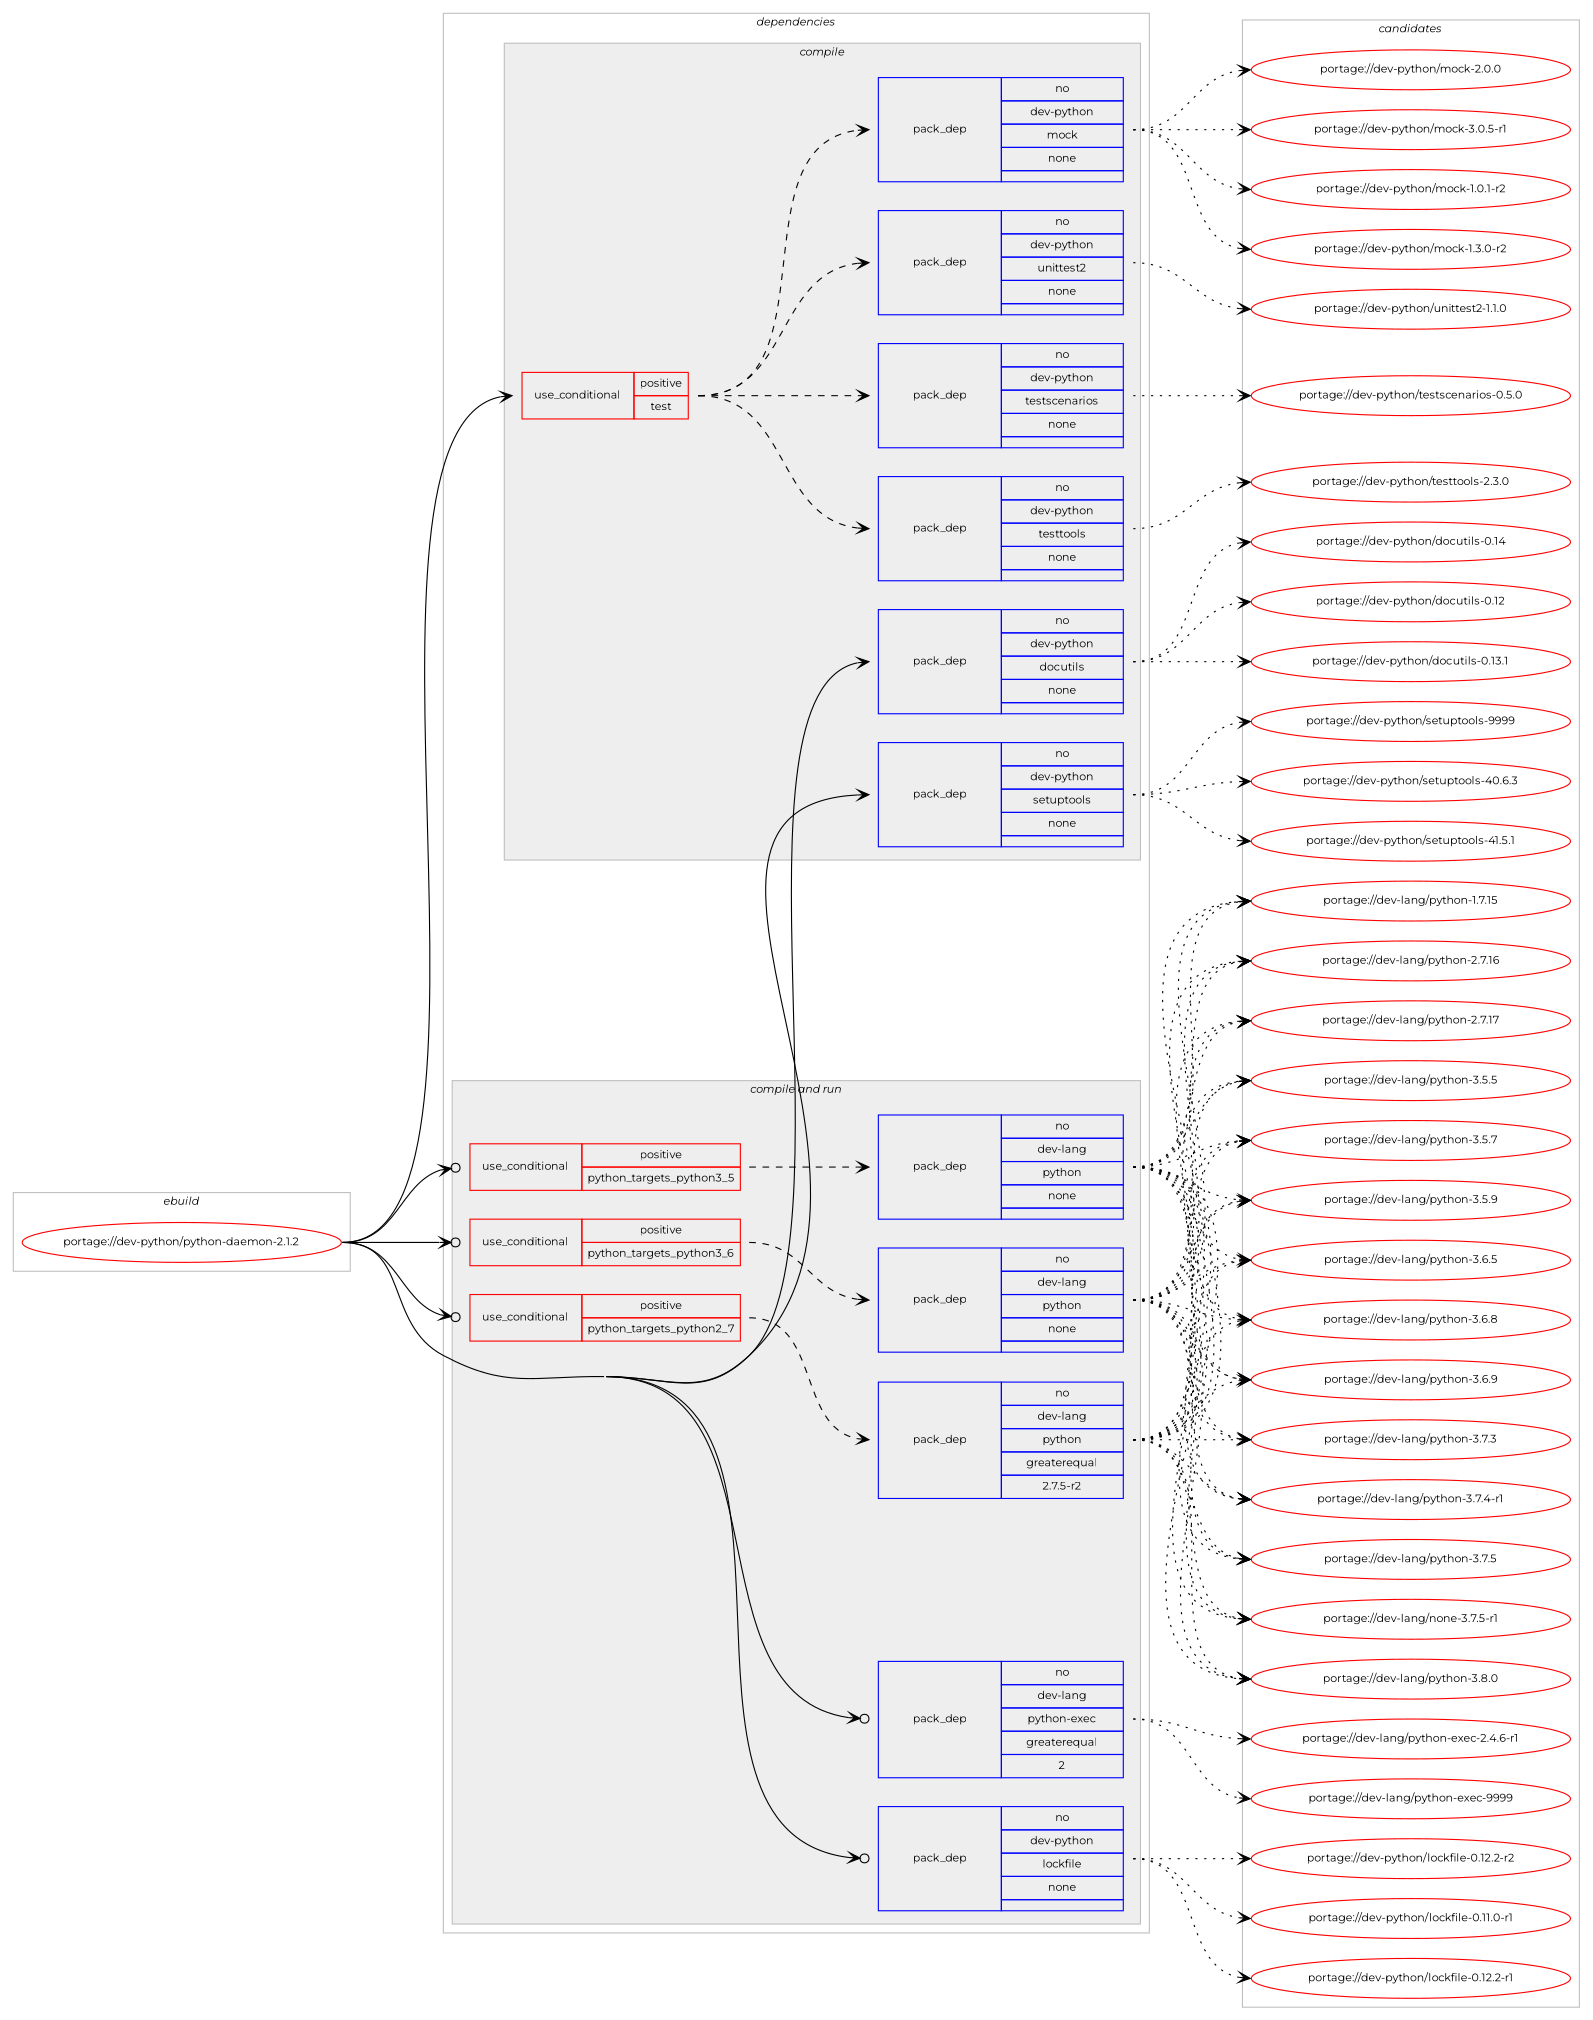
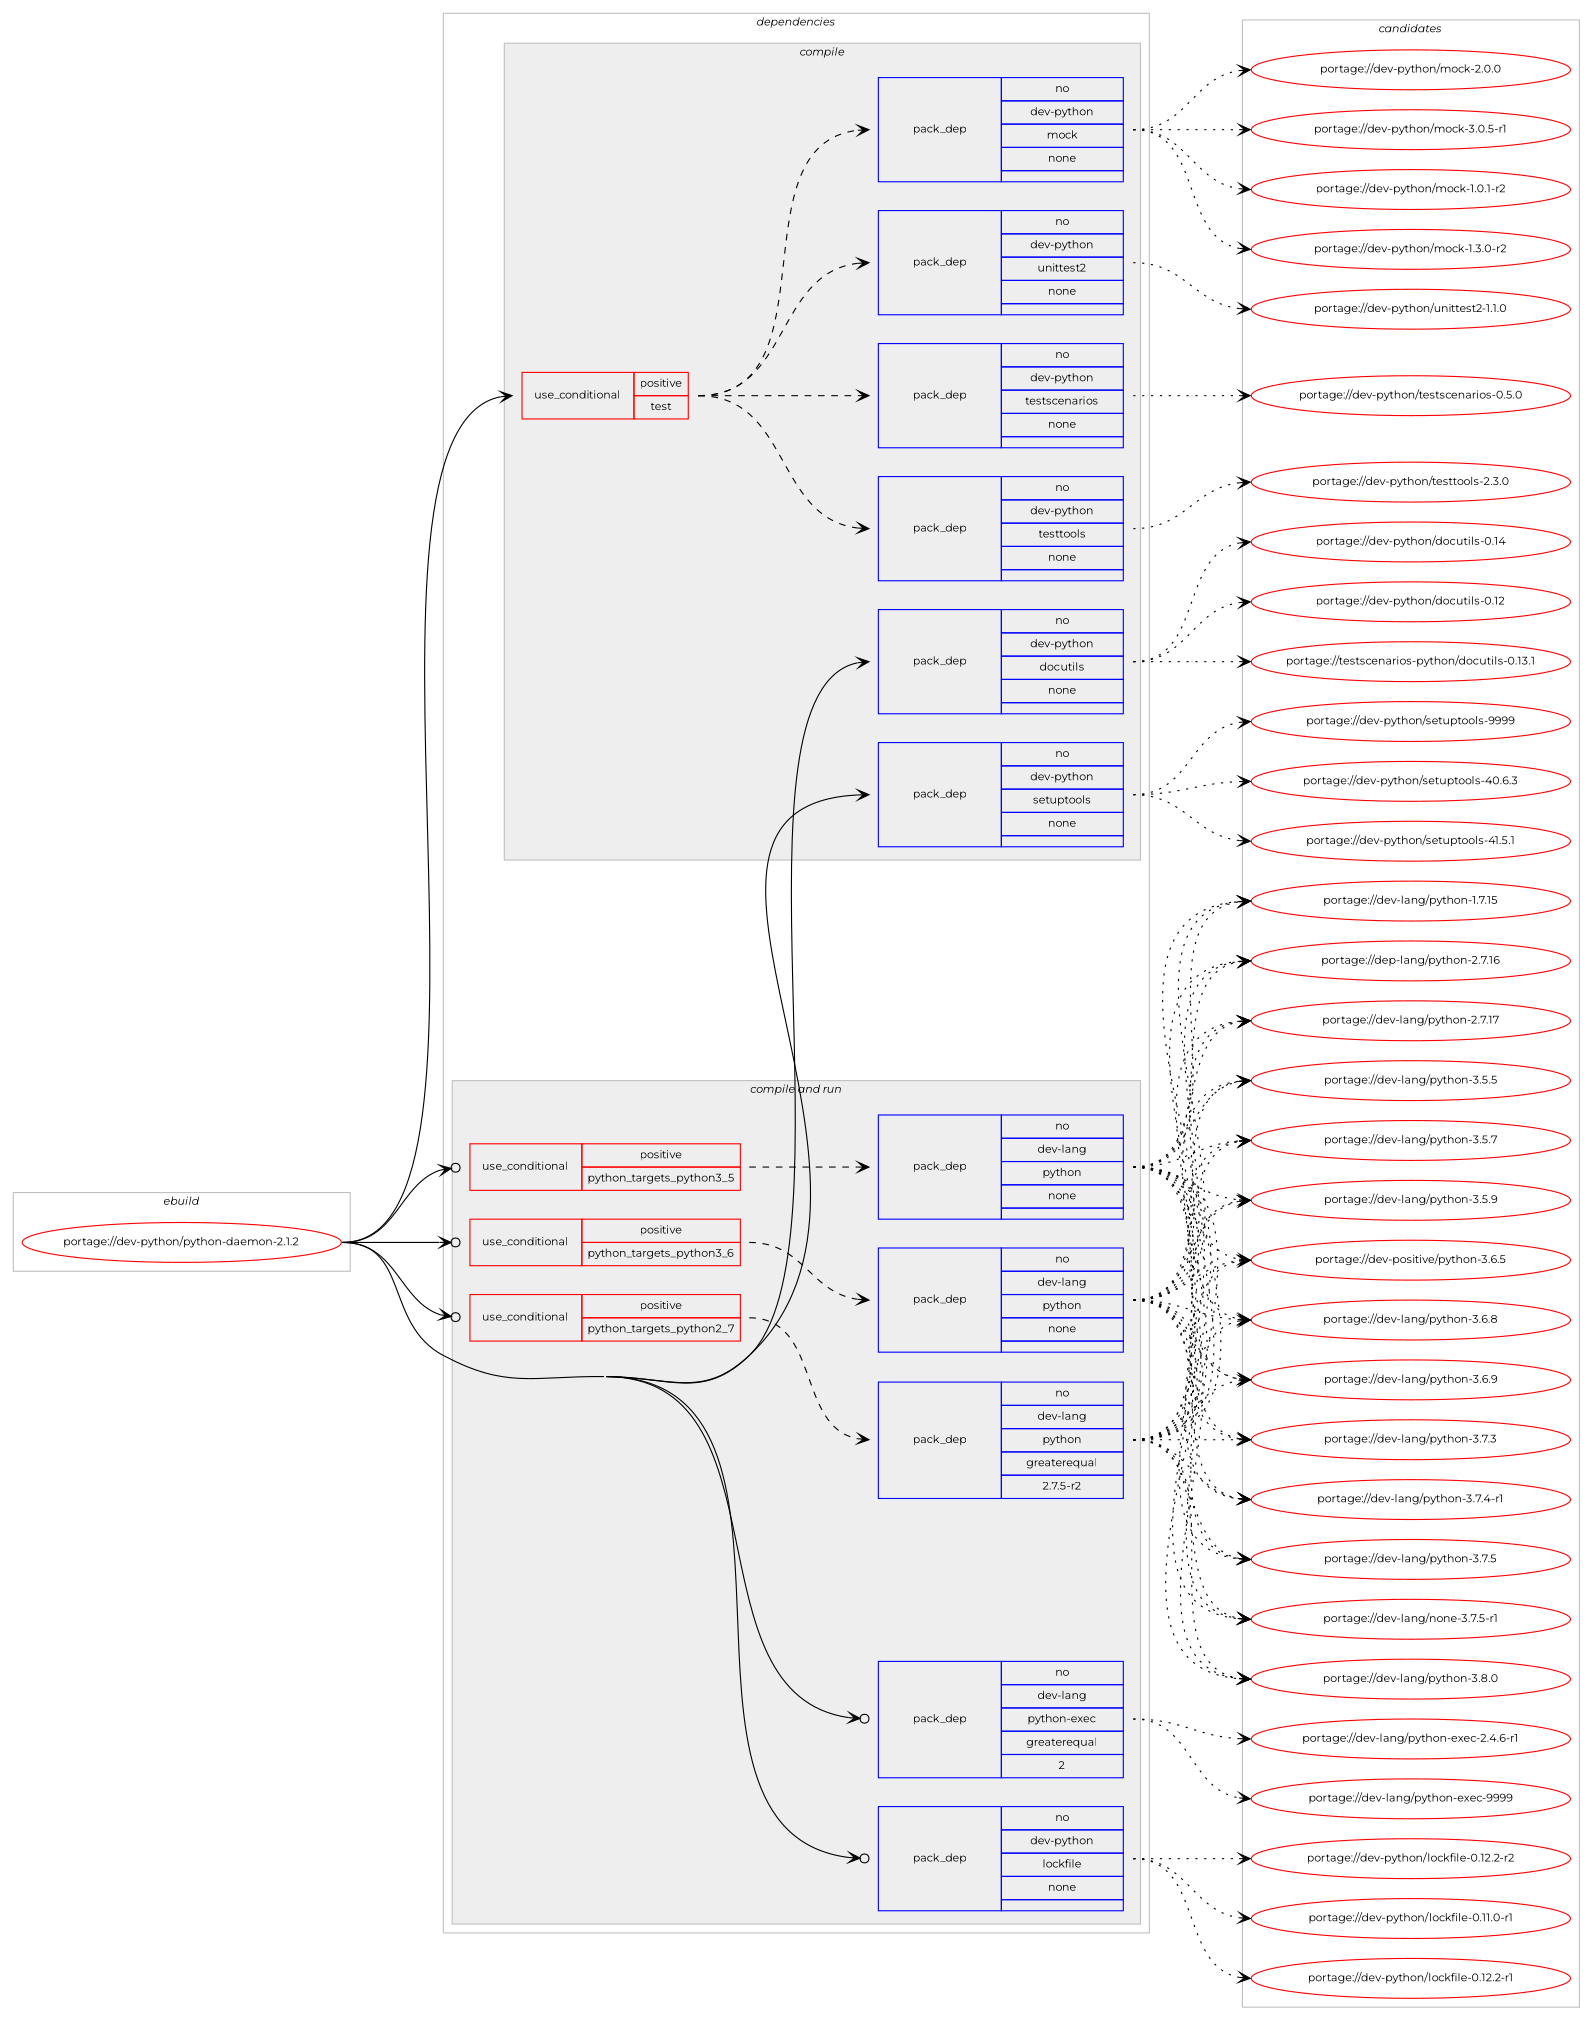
node "portage://dev-python/docutils-0.13.1": label "portage://dev-python/docutils-0.13.1" -> "portage://testscenarios-python/docutils-0.13.1"
node "portage://dev-lang/python-2.7.16": label "portage://dev-lang/python-2.7.16" -> "portage://dep-lang/python-2.7.16"
node "portage://dev-lang/python-3.6.5": label "portage://dev-lang/python-3.6.5" -> "portage://dev-positive/python-3.6.5"
